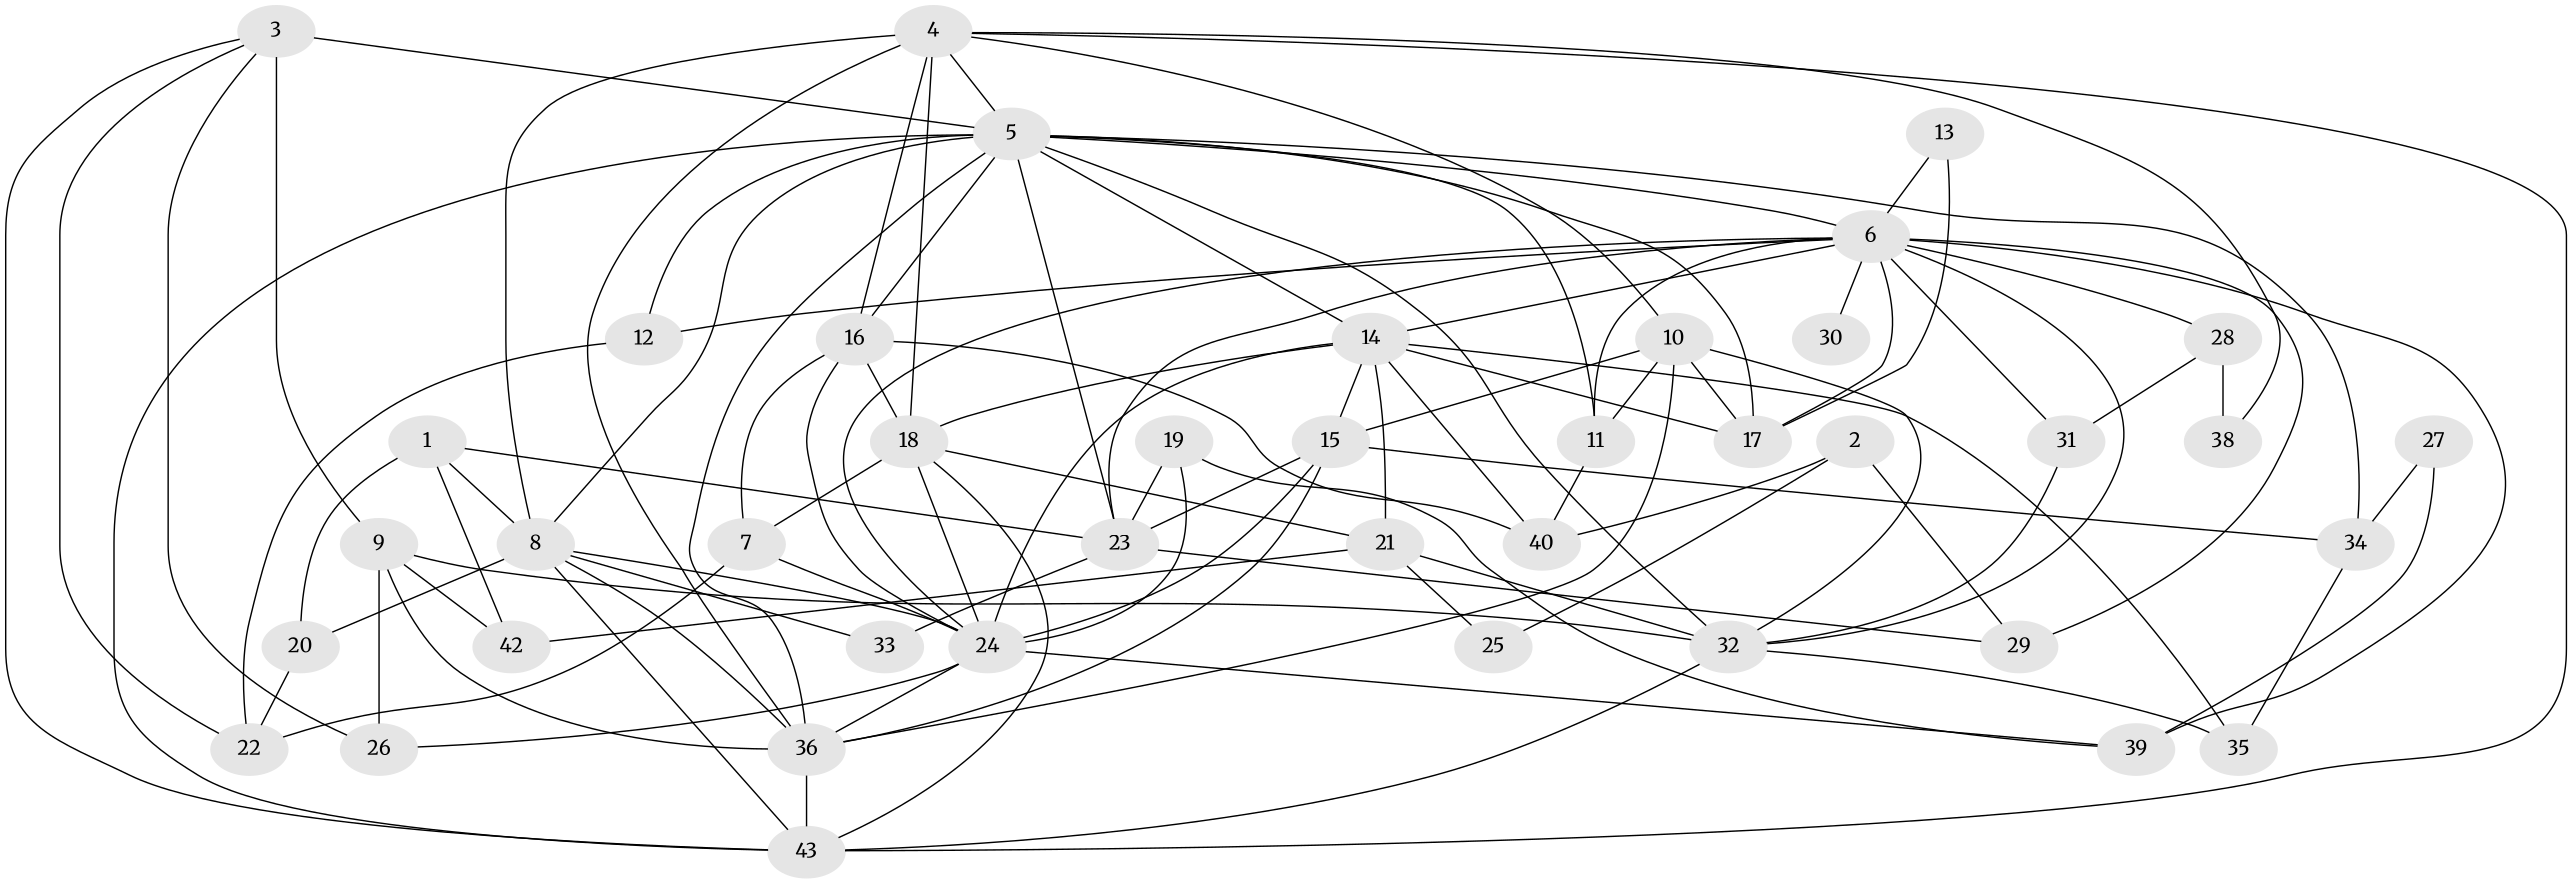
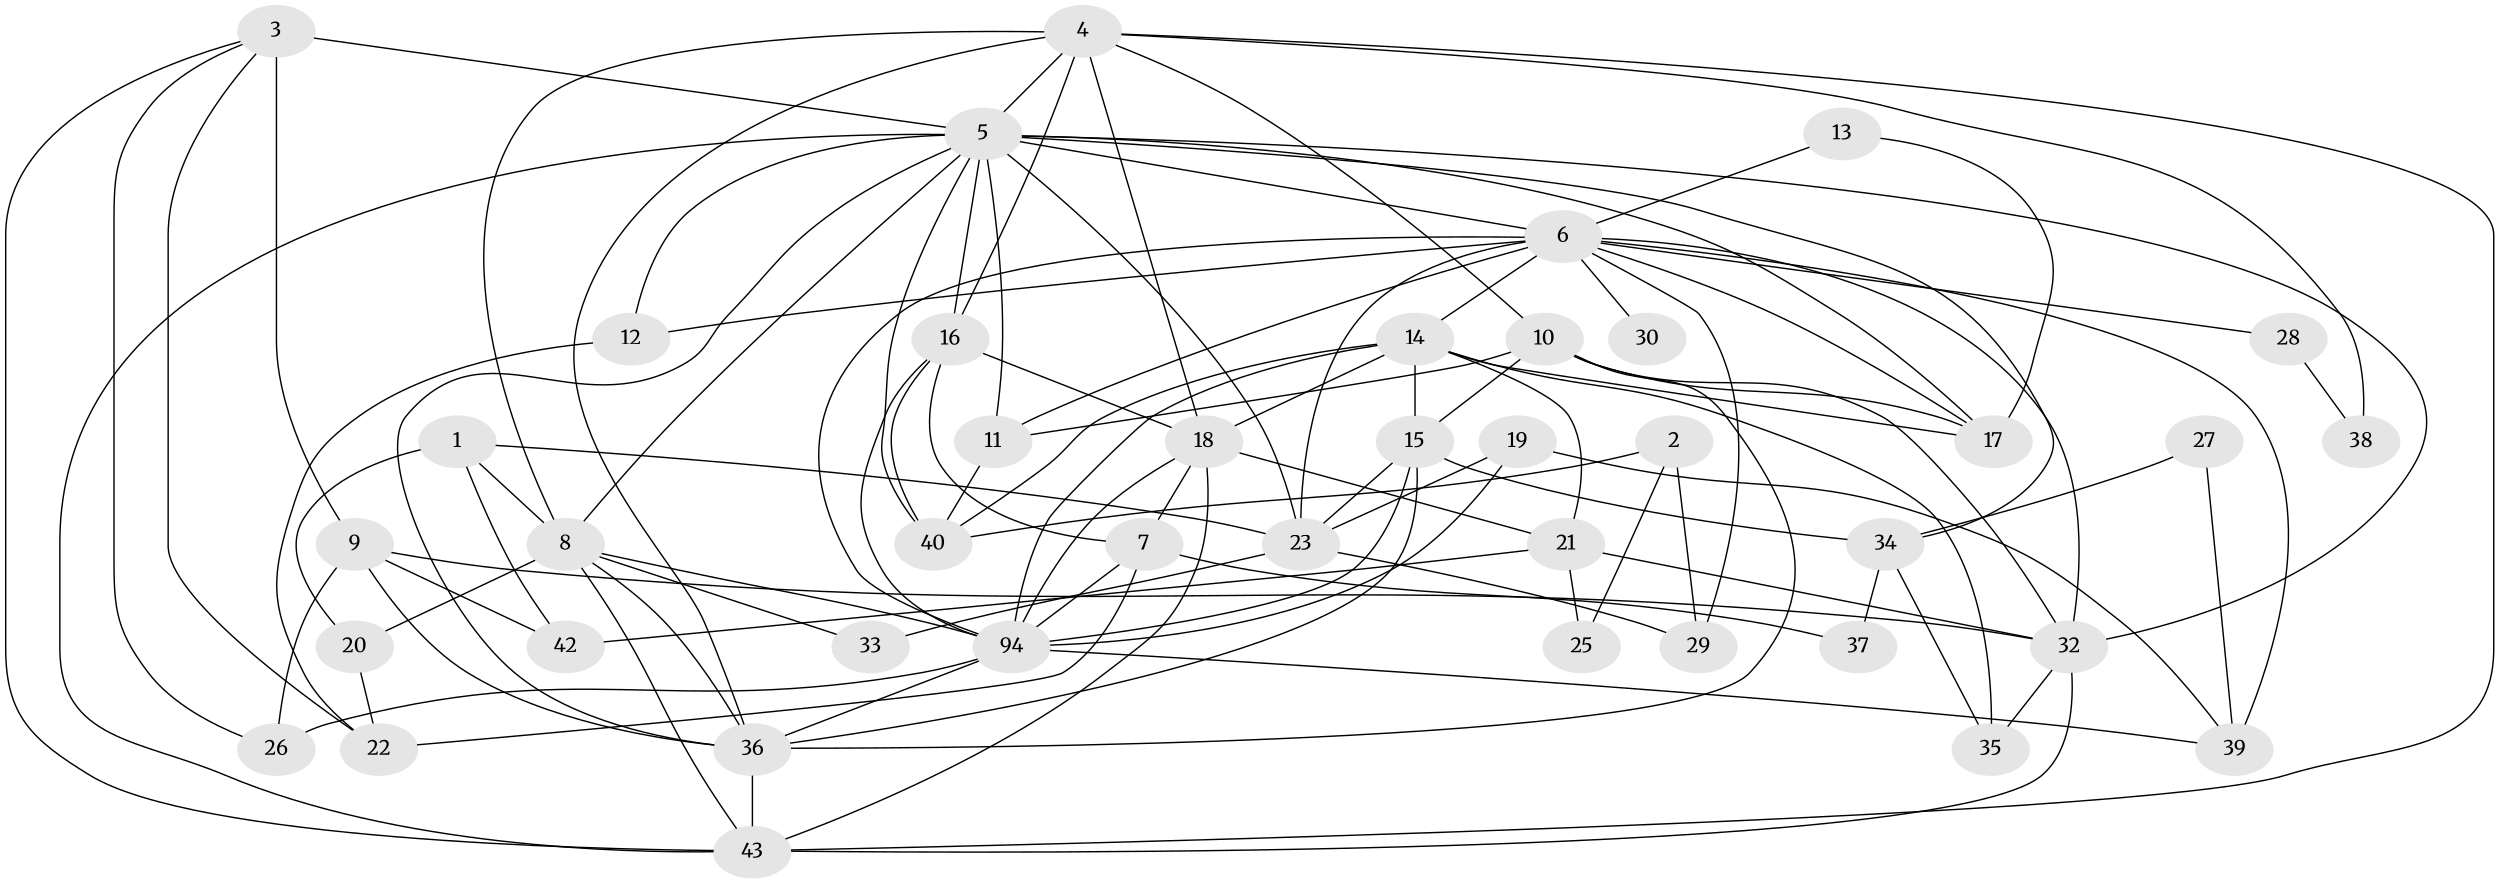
edge "5" -- "14": now "5" -- "40"
node "31": removed
node "24": label "24" -> "94"
node "37": added
